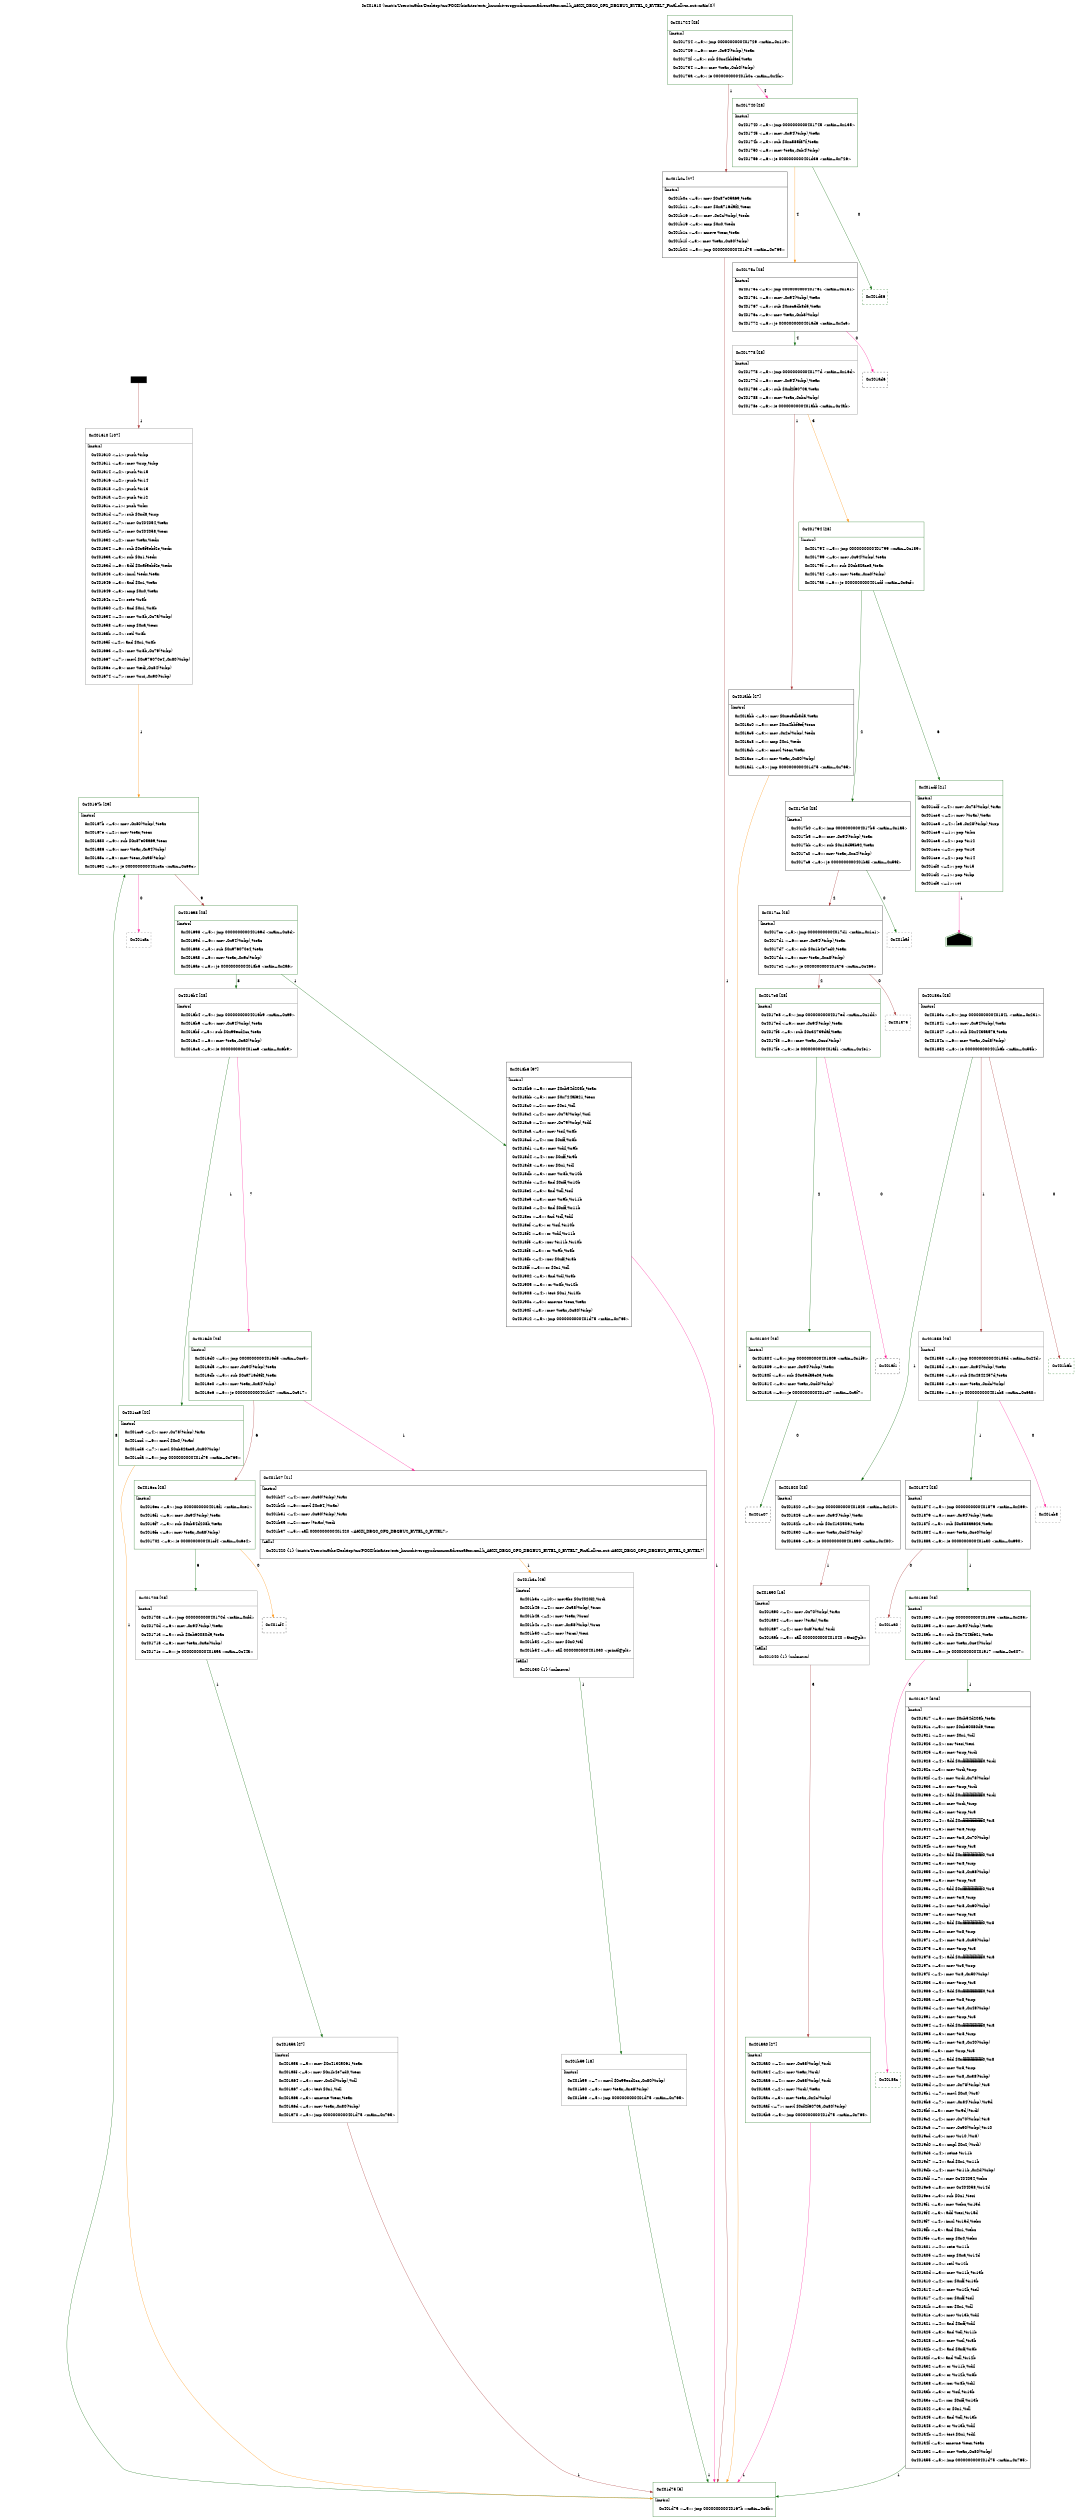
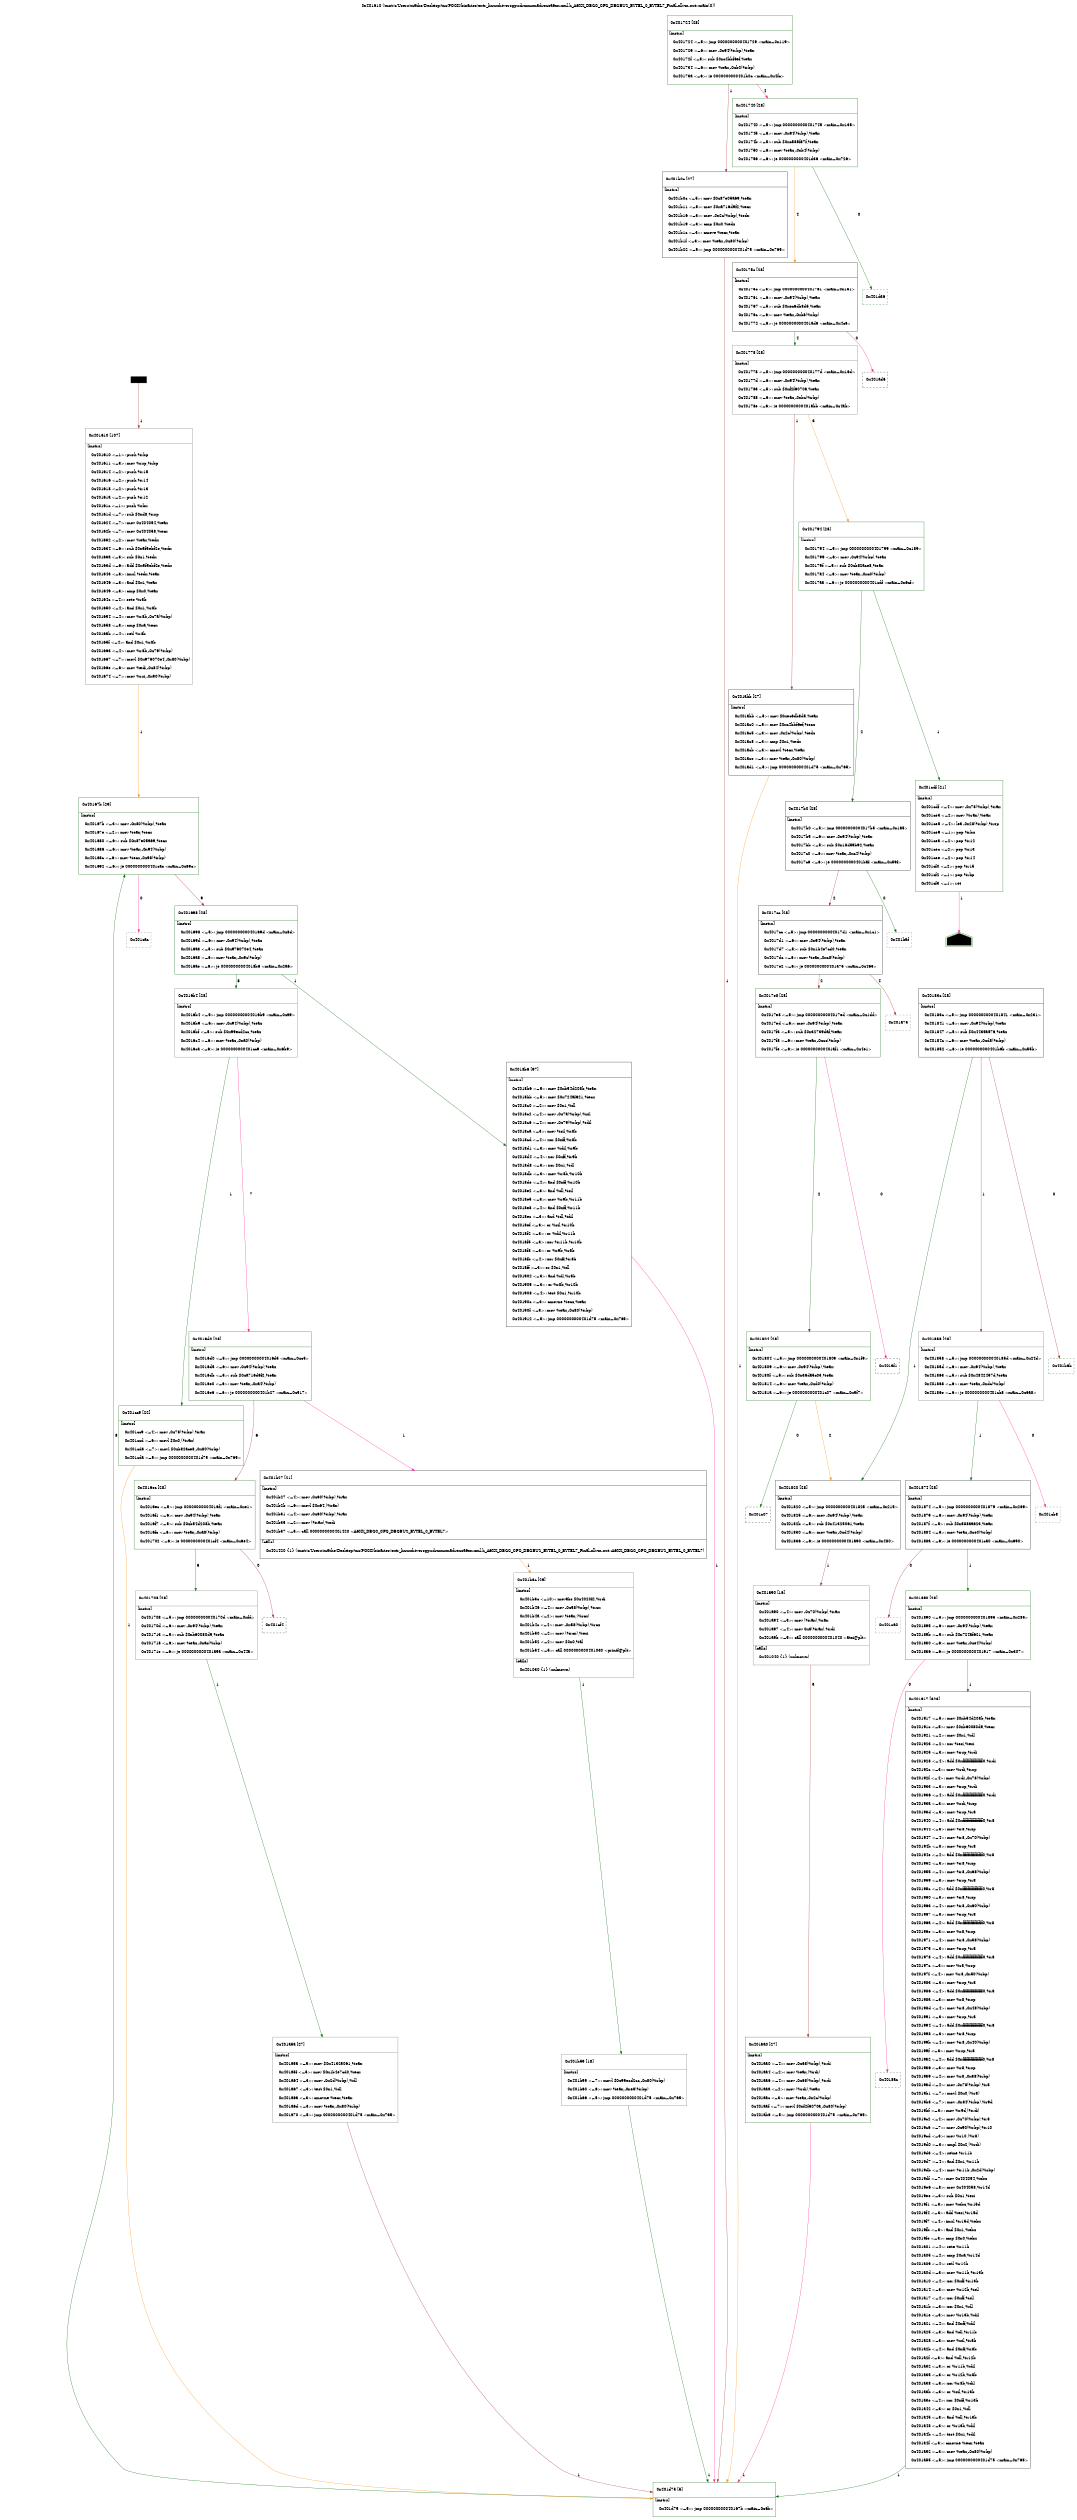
edge "0x401794 [28]" -> "0x401cdf [21]": label " 6" -> " 1"
edge "0x4017cc [28]" -> "0x401a75": label " 0" -> " 4"
edge "0x401804 [28]" -> "0x401820 [28]": added, label "2"
edge "0x4016ec [28]" -> "0x401cf4": color darkorange -> brown
